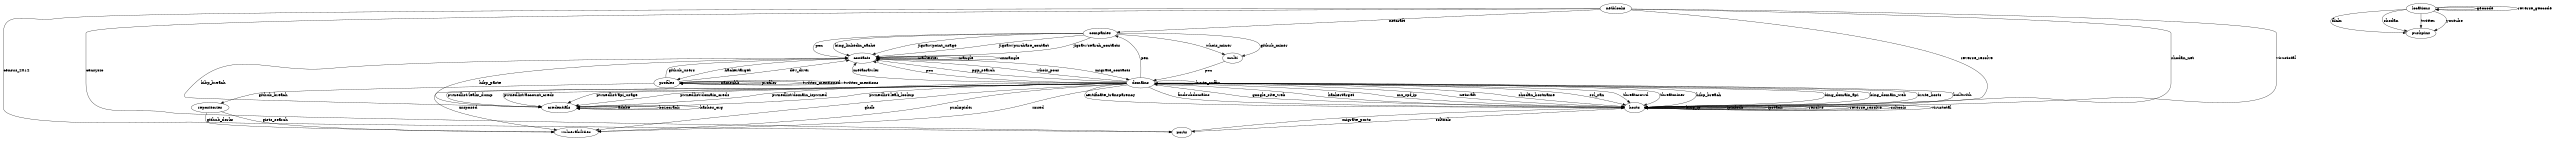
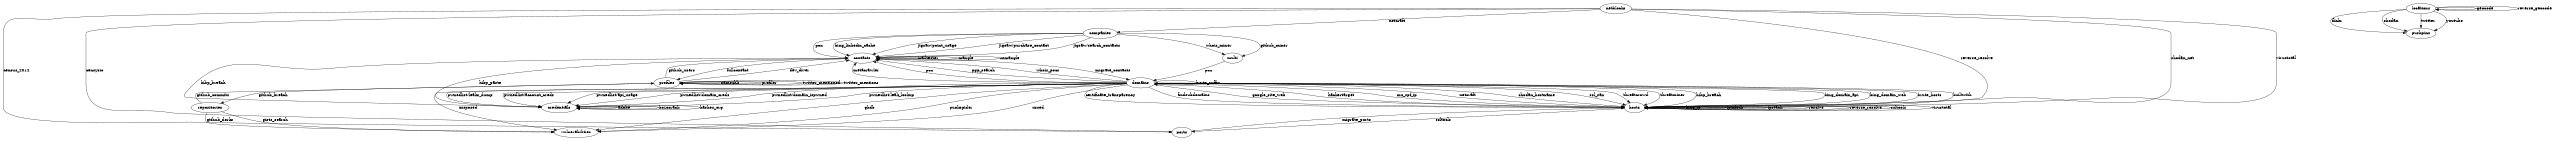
edge "domains" -> "companies": removed, label "pen"
edge "contacts" -> "profiles": label "hackertarget" -> "fullcontact"
edge "repositories" -> "profiles": added, label "github_commits"
